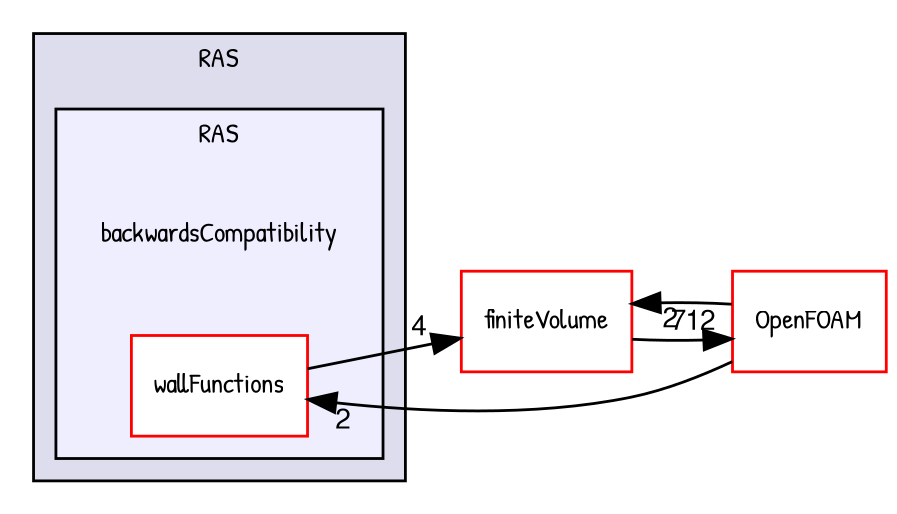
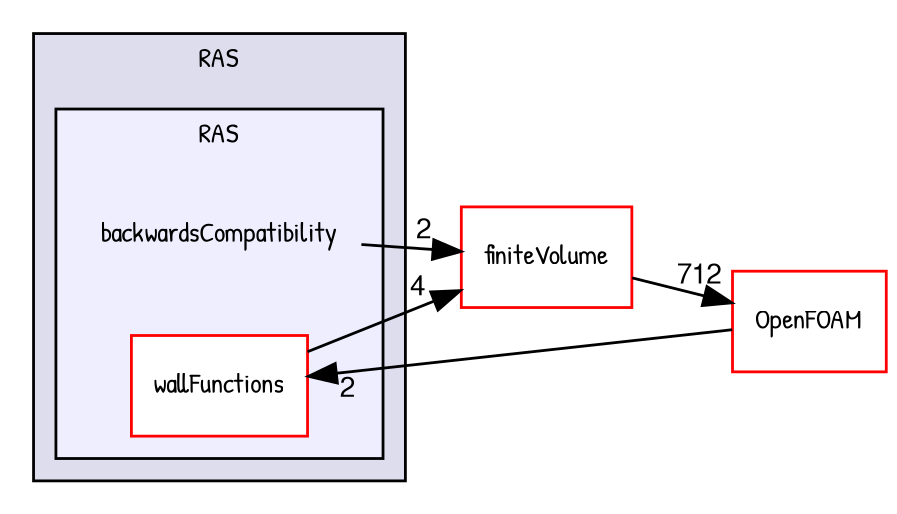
edge "OpenFOAM" -> "finiteVolume": now "backwardsCompatibility" -> "finiteVolume"
